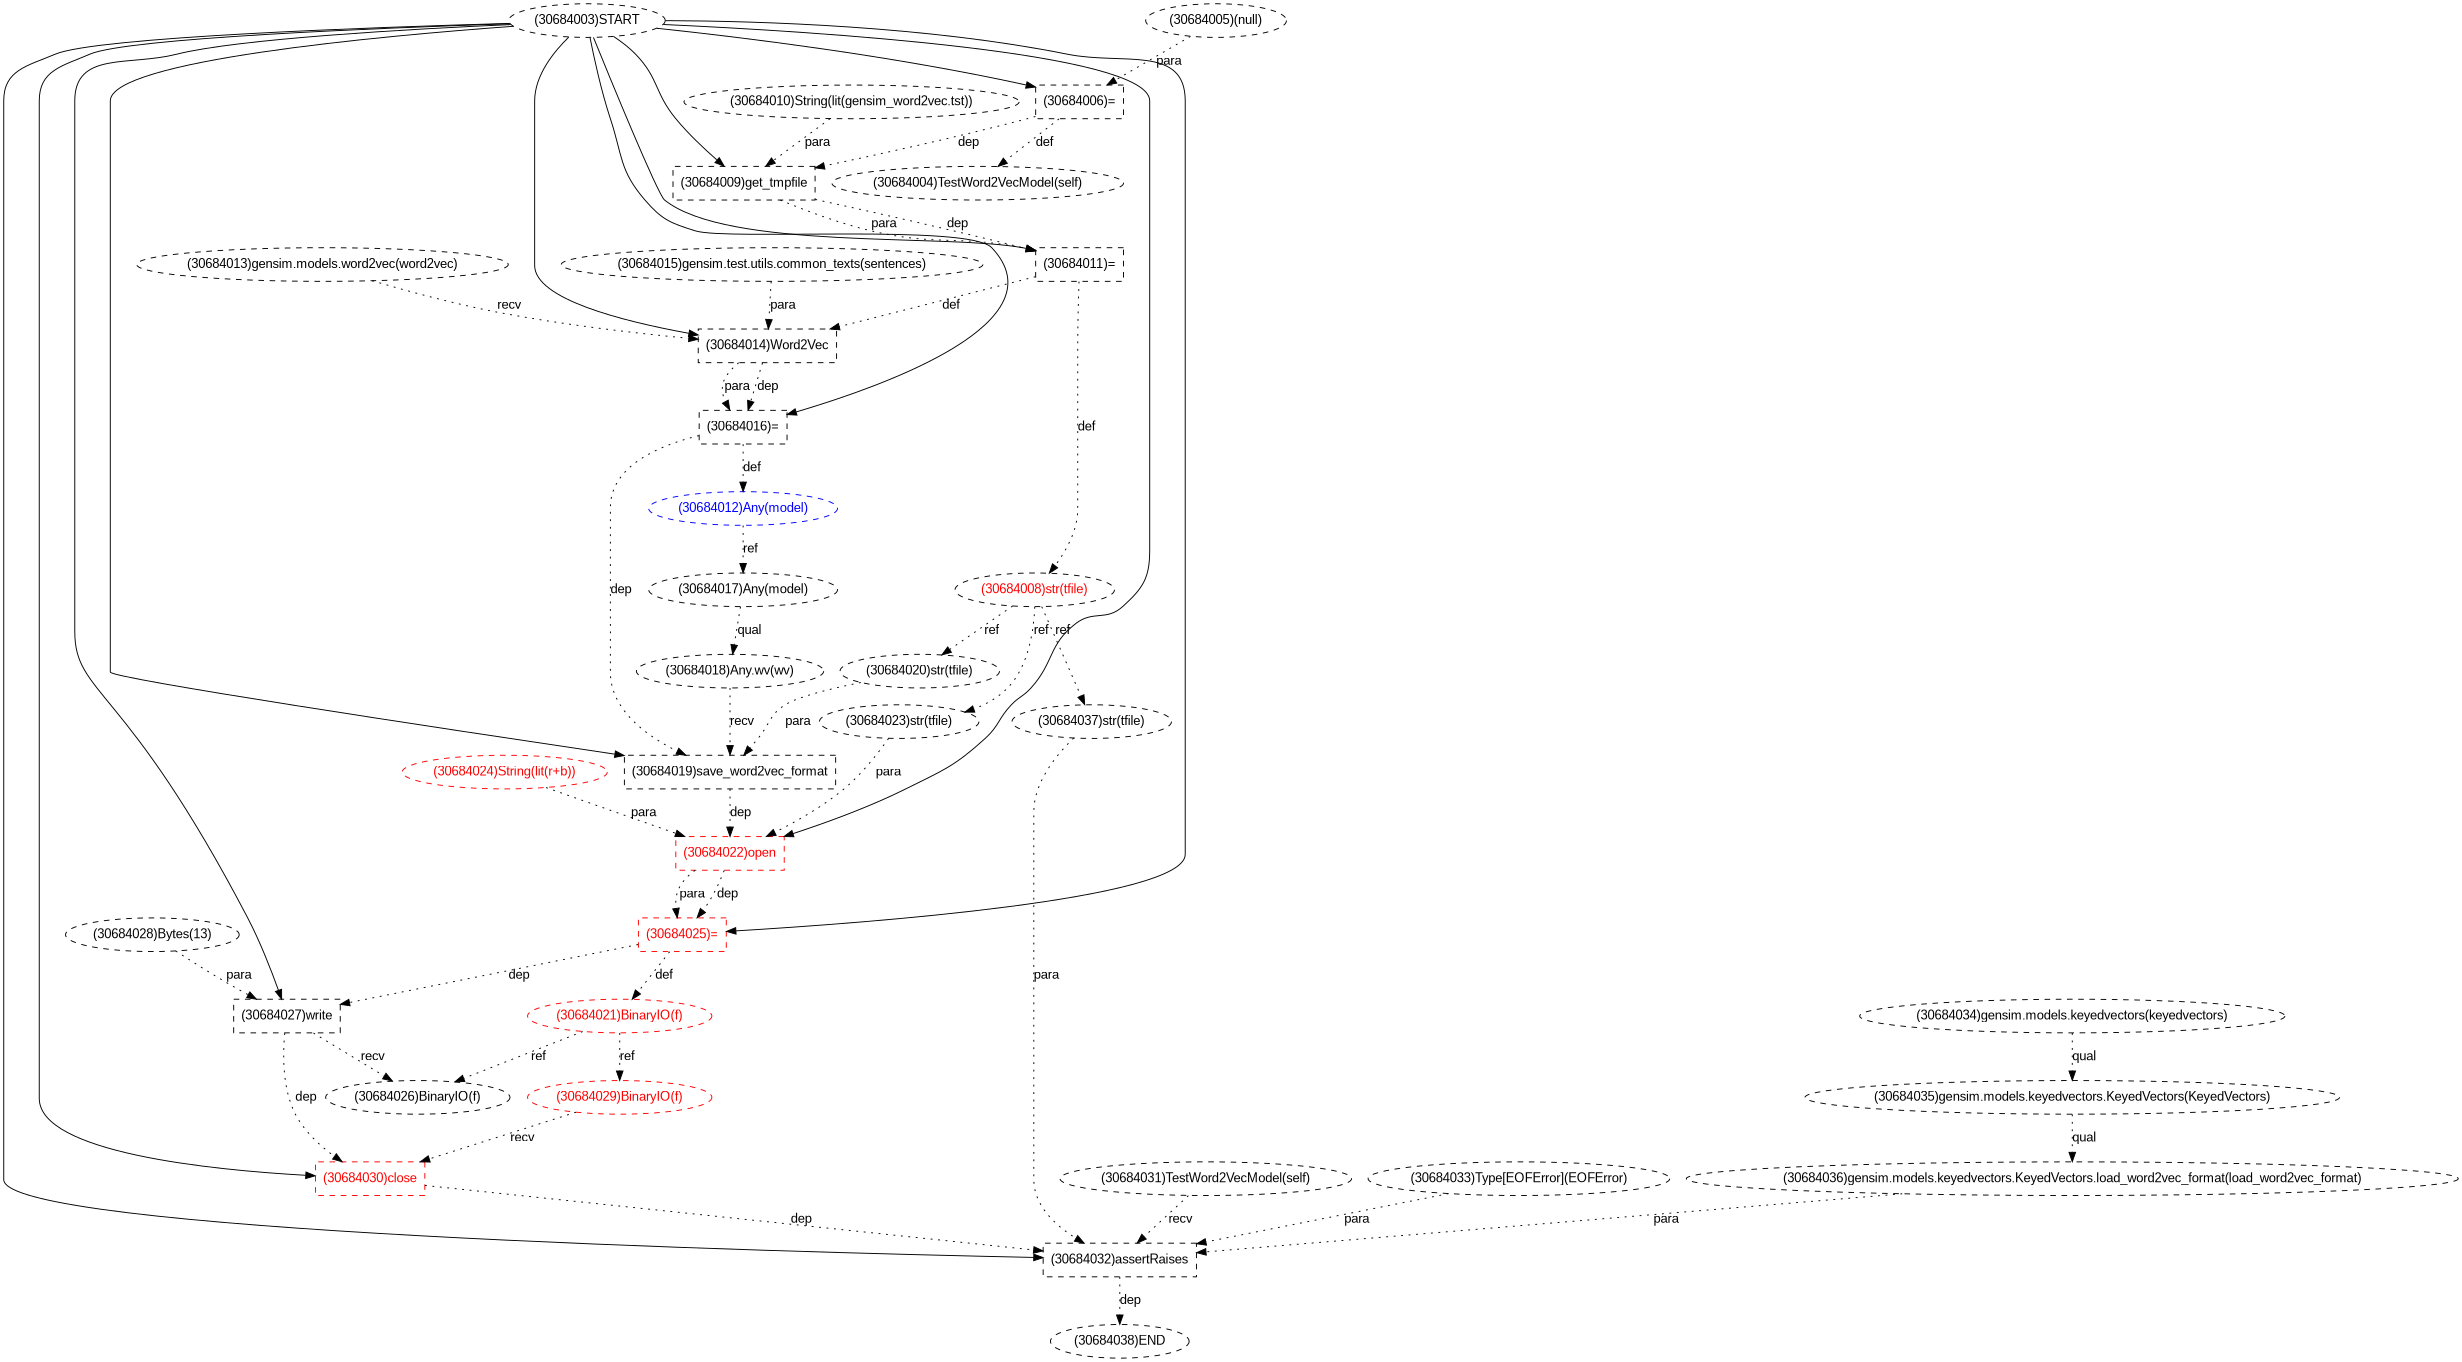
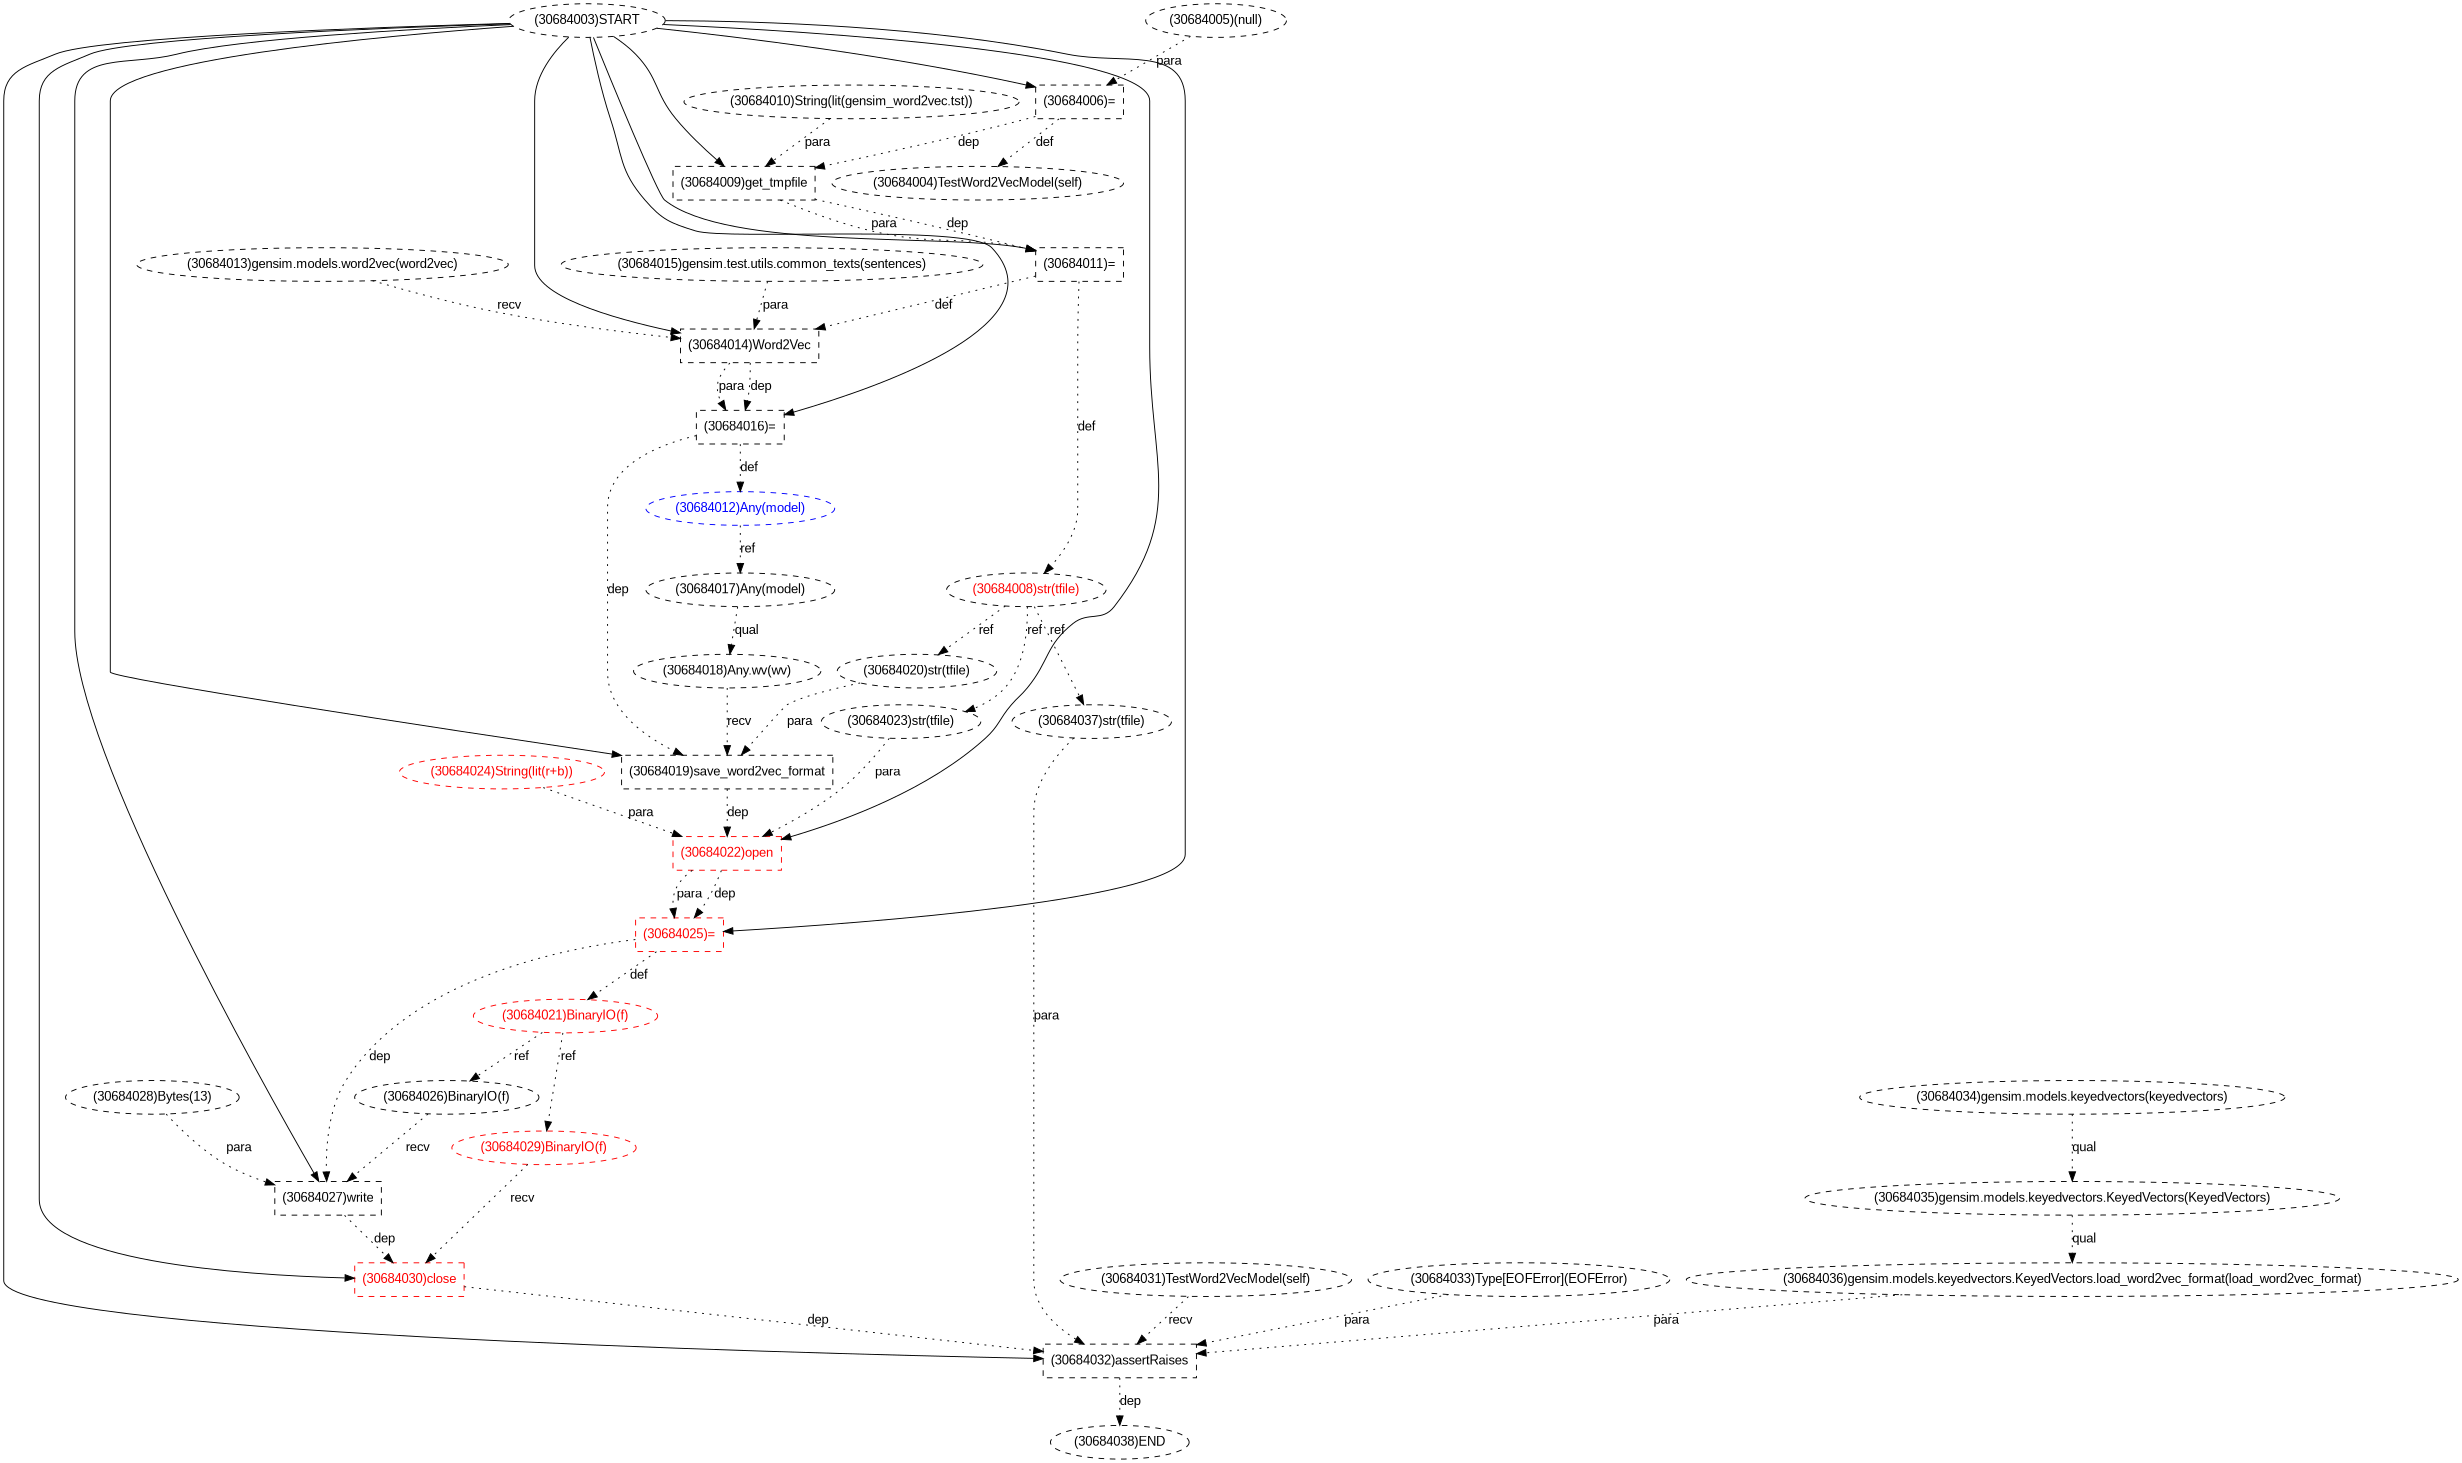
edge "(30684027)write" -> "(30684026)BinaryIO(f)": reversed
